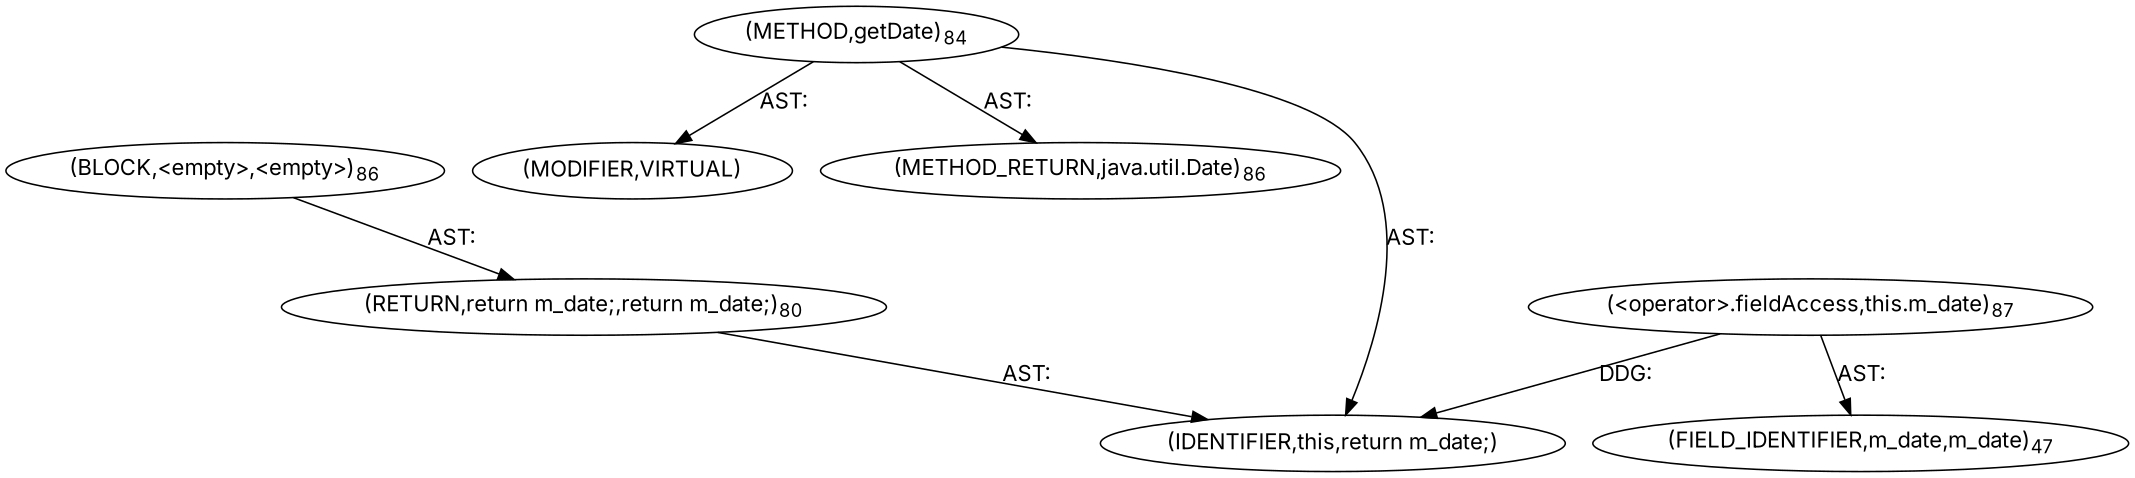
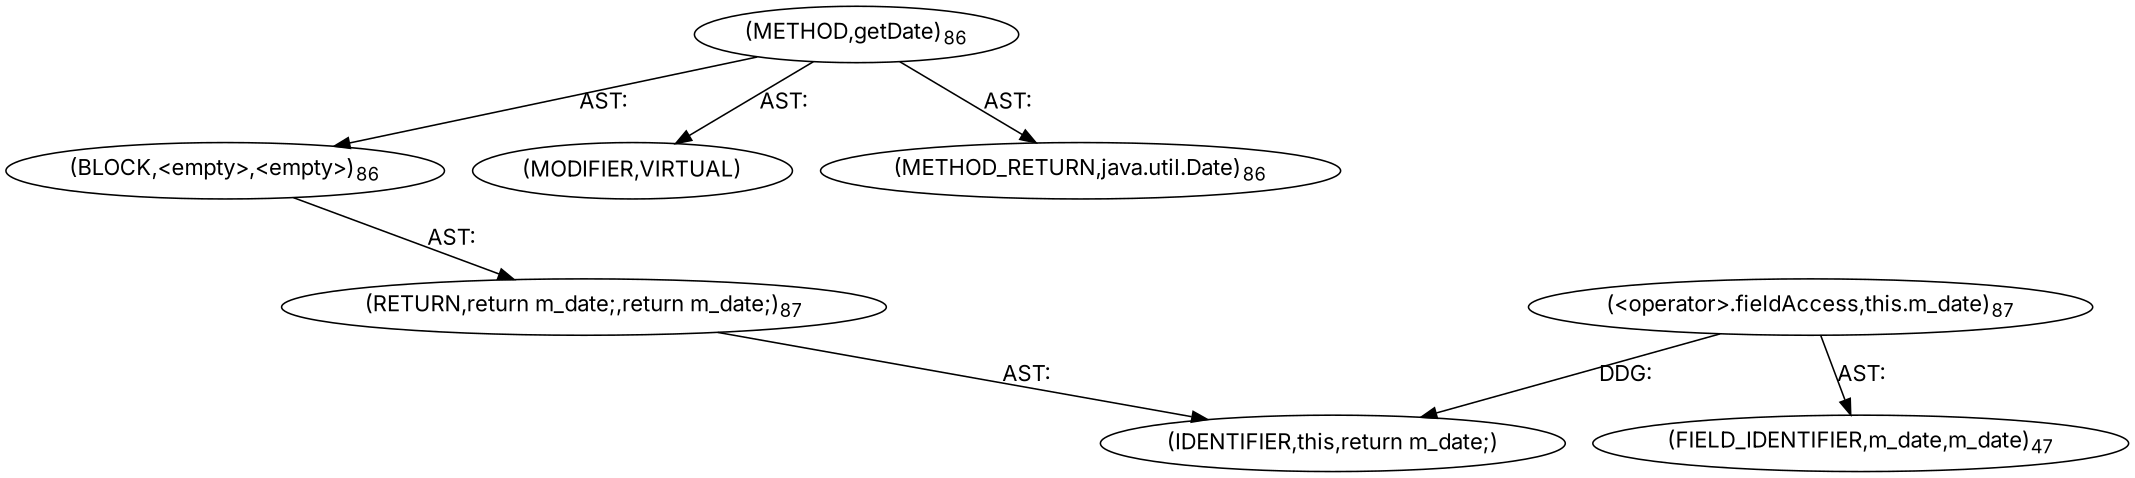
node "(METHOD,getDate)": text "84" -> "86"
edge "(METHOD,getDate)" -> "(IDENTIFIER,this,return m_date;)": now "(METHOD,getDate)" -> "(BLOCK,<empty>,<empty>)"
node "(RETURN,return m_date;,return m_date;)": text "80" -> "87"
